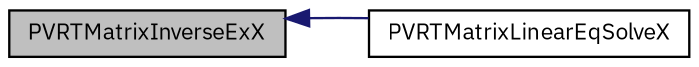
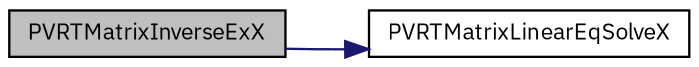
edge "PVRTMatrixLinearEqSolveX" -> "PVRTMatrixInverseExX": reversed
